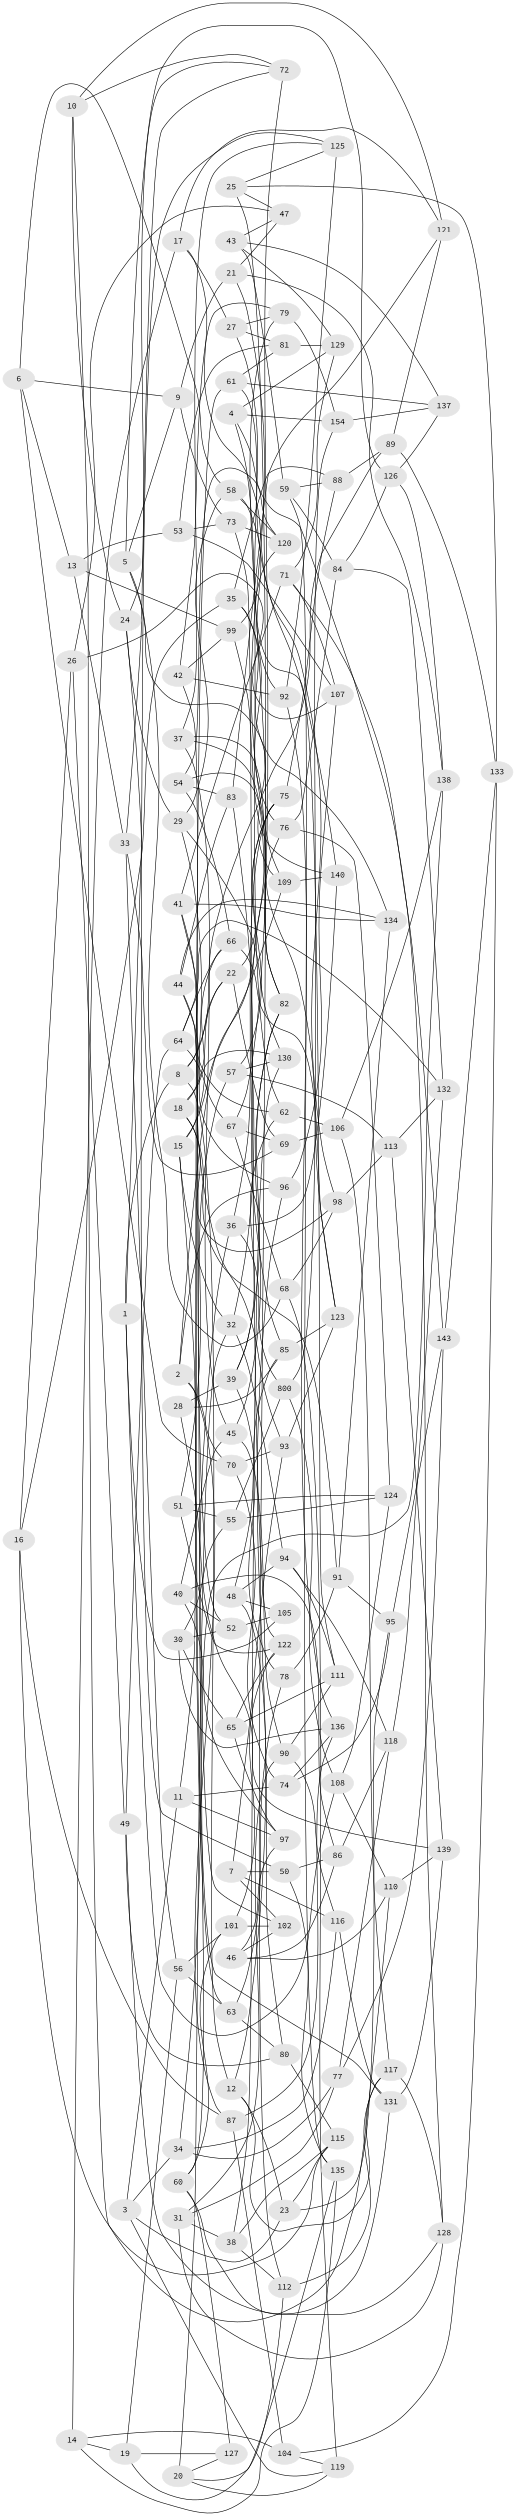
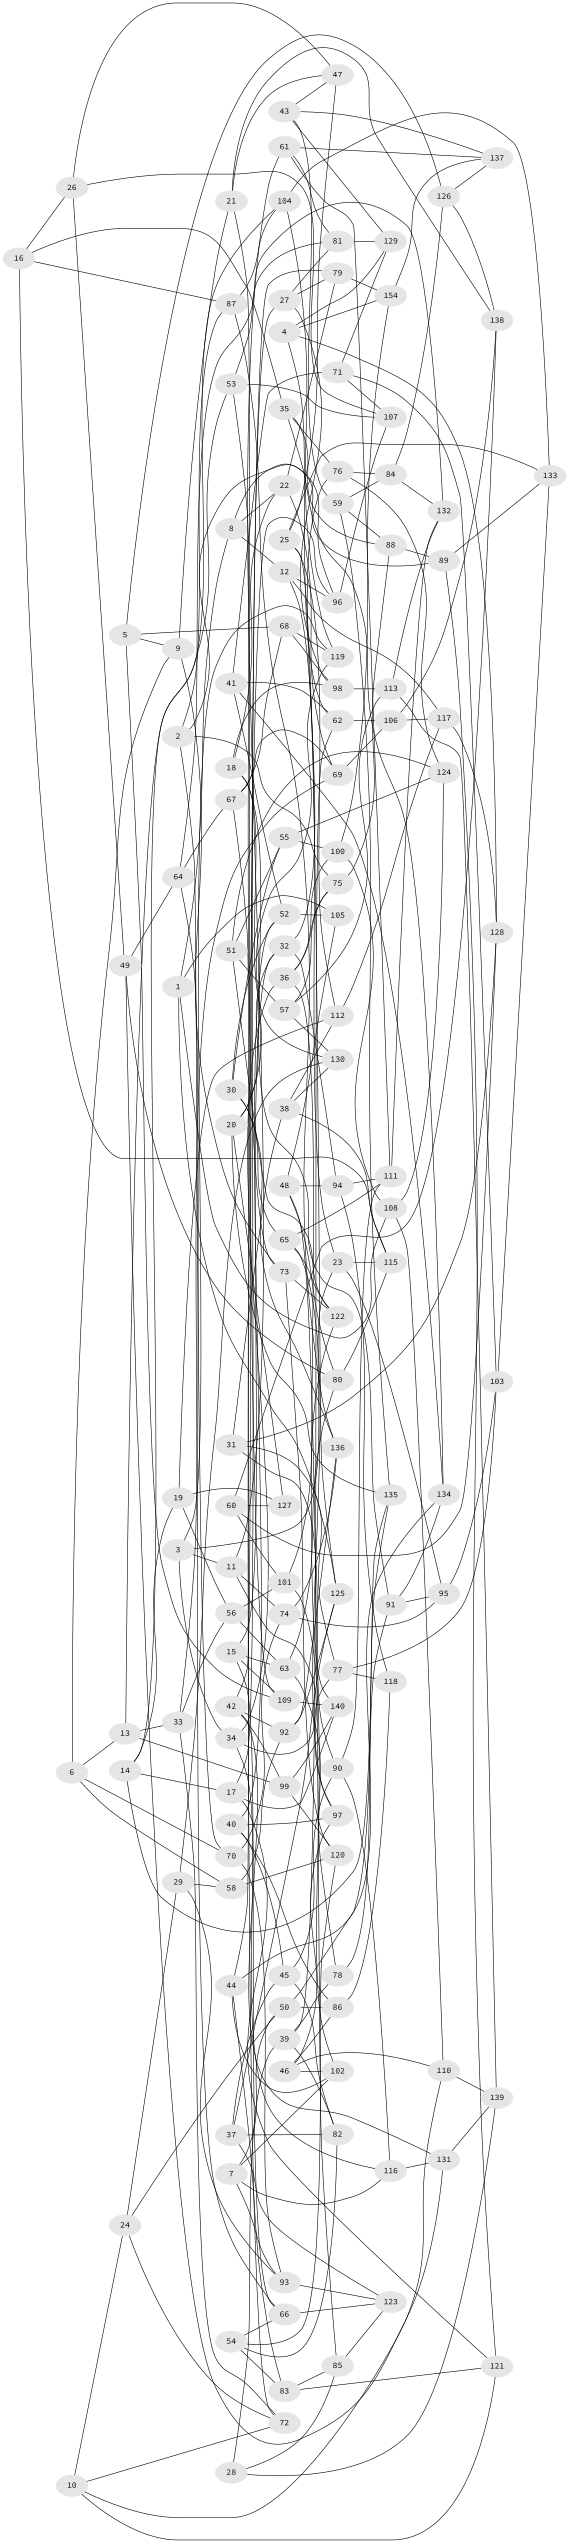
node "143": label "143" -> "103"
node "800": label "800" -> "100"
edge "132" -- "118": now "132" -- "111"
